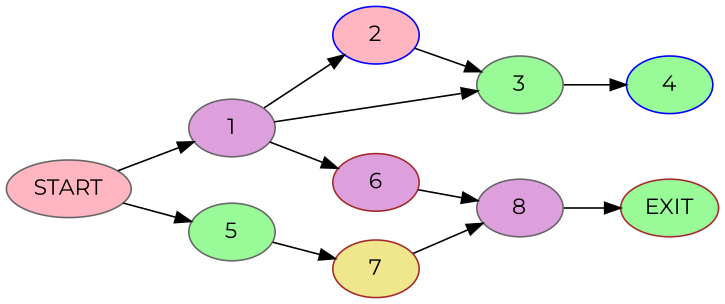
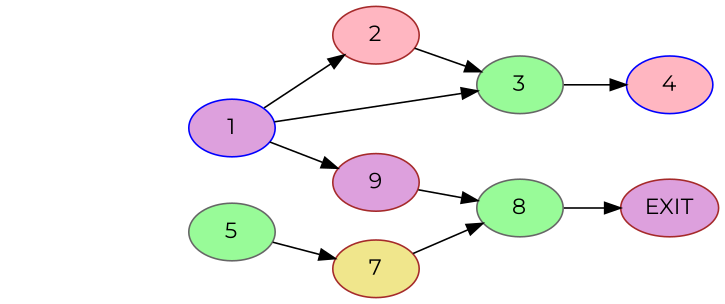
node "2": color blue -> brown
node "4": fillcolor palegreen -> lightpink
node "1": color gray40 -> blue
node "6": label "6" -> "9"
node "START": removed
node "8": fillcolor plum -> palegreen
node "EXIT": fillcolor palegreen -> plum
